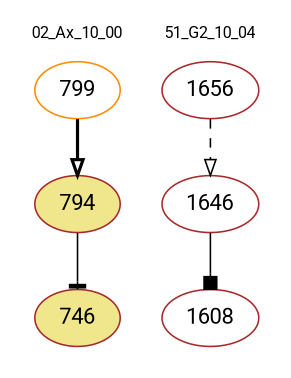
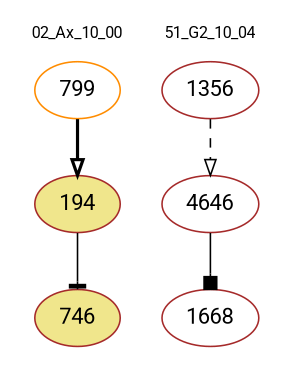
node "1656": label "1656" -> "1356"
node "794": label "794" -> "194"
node "1646": label "1646" -> "4646"
node "1608": label "1608" -> "1668"
